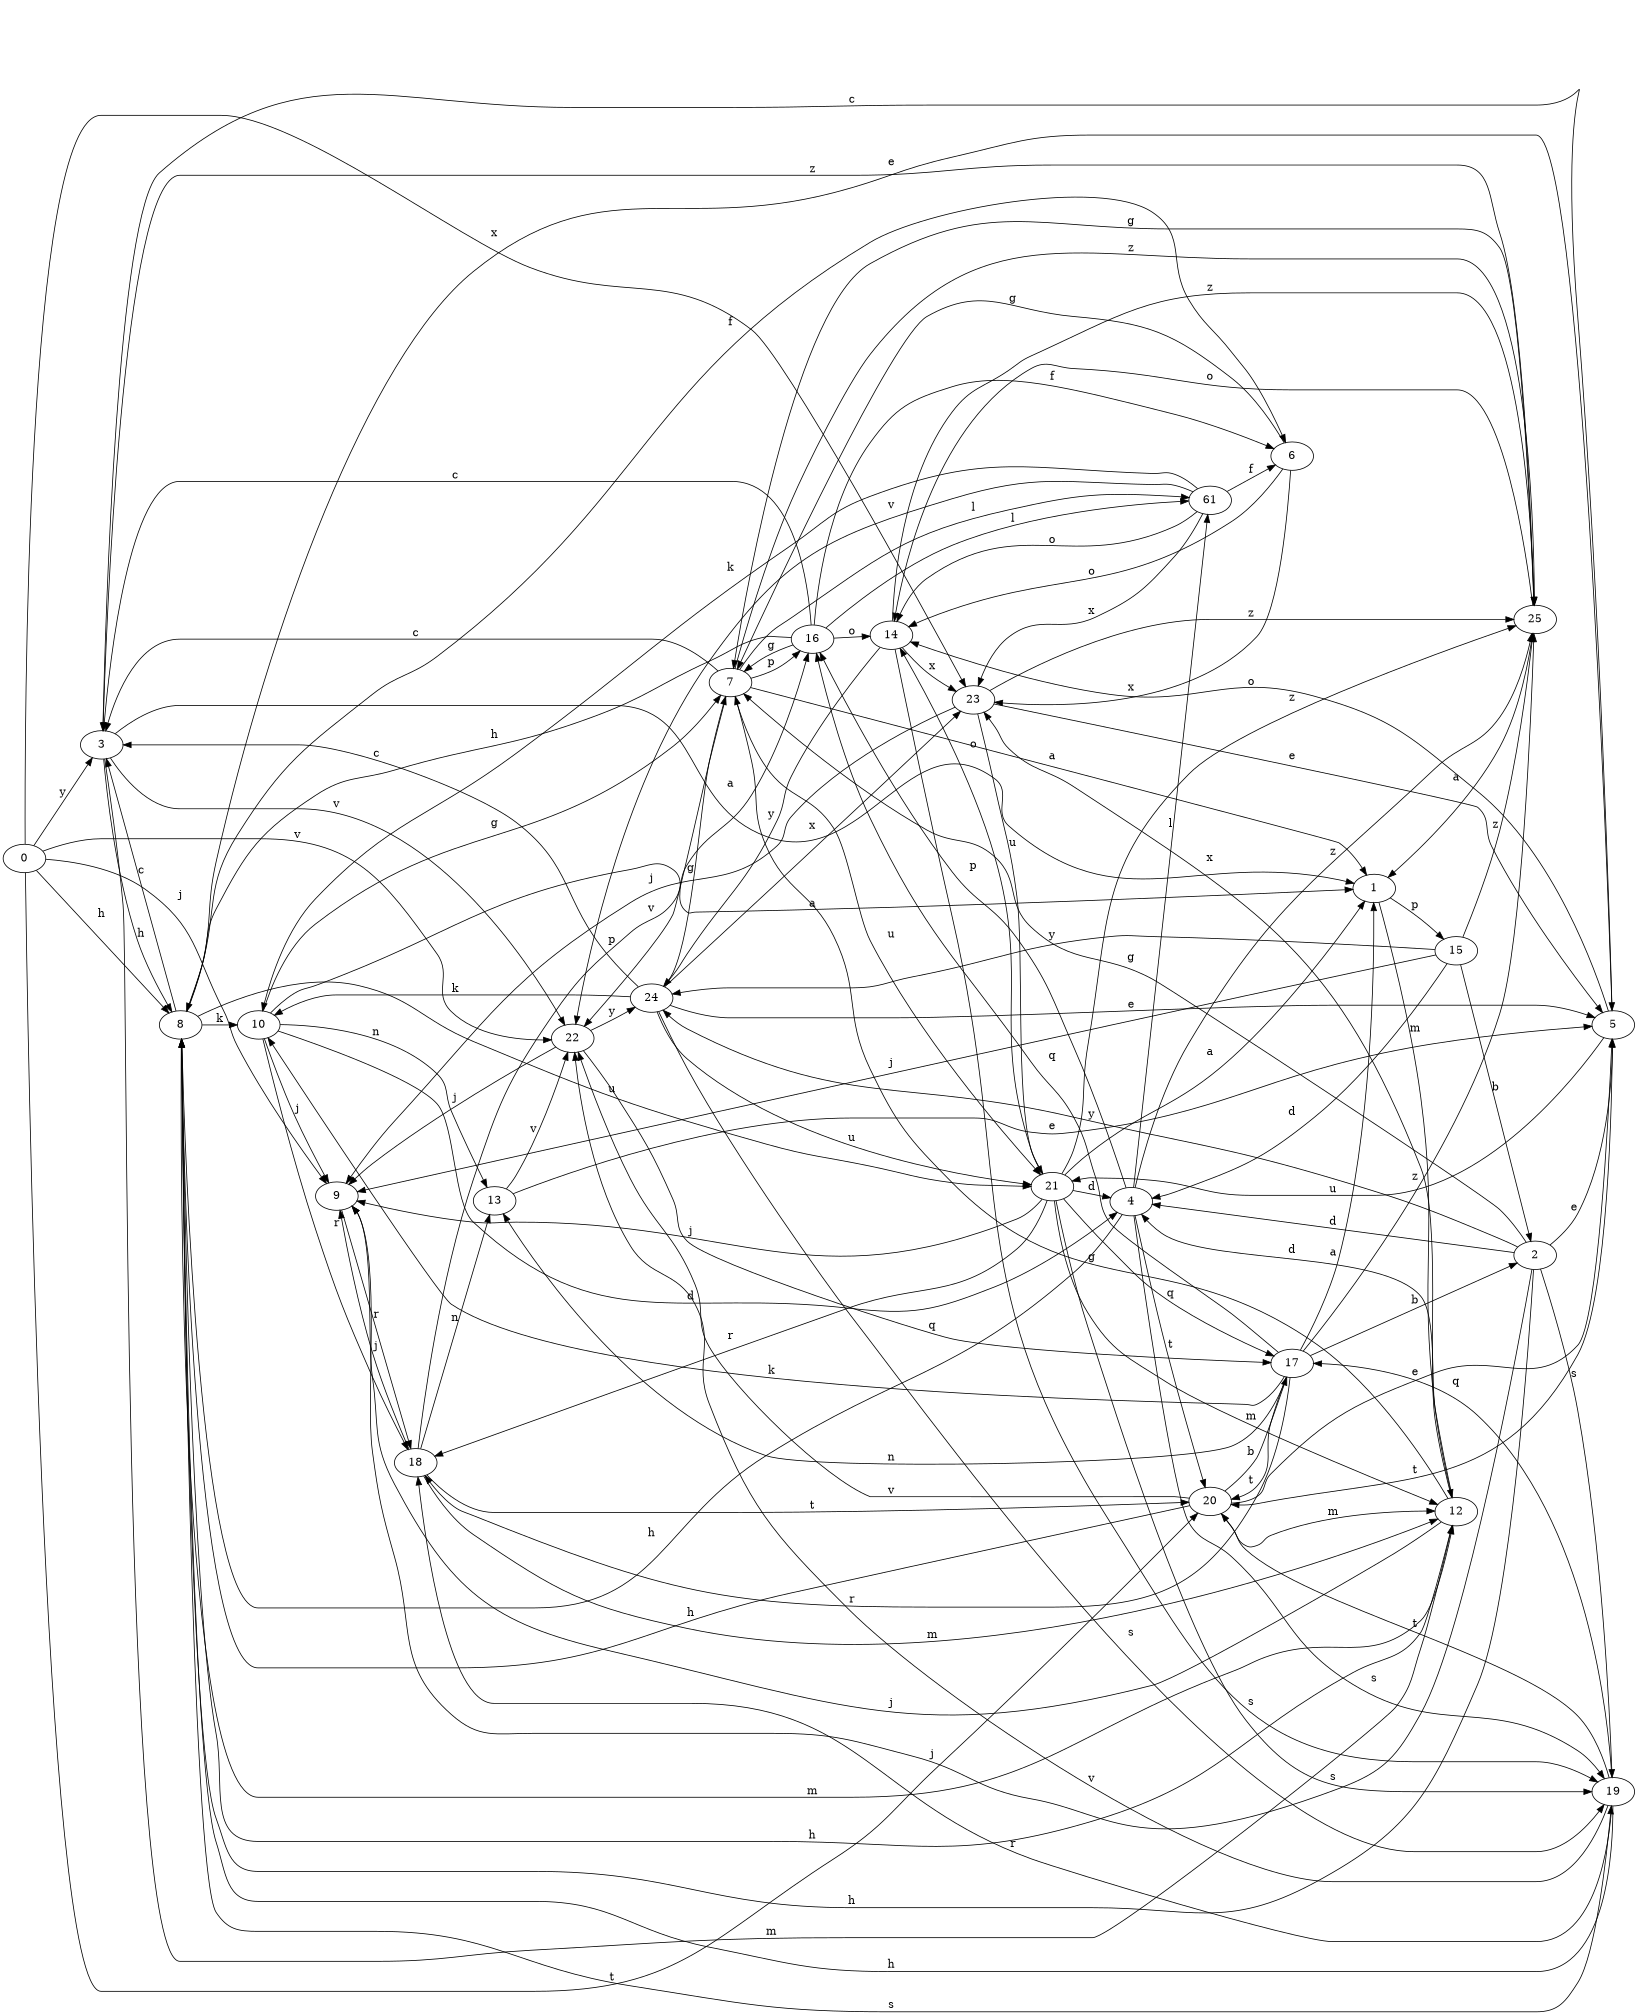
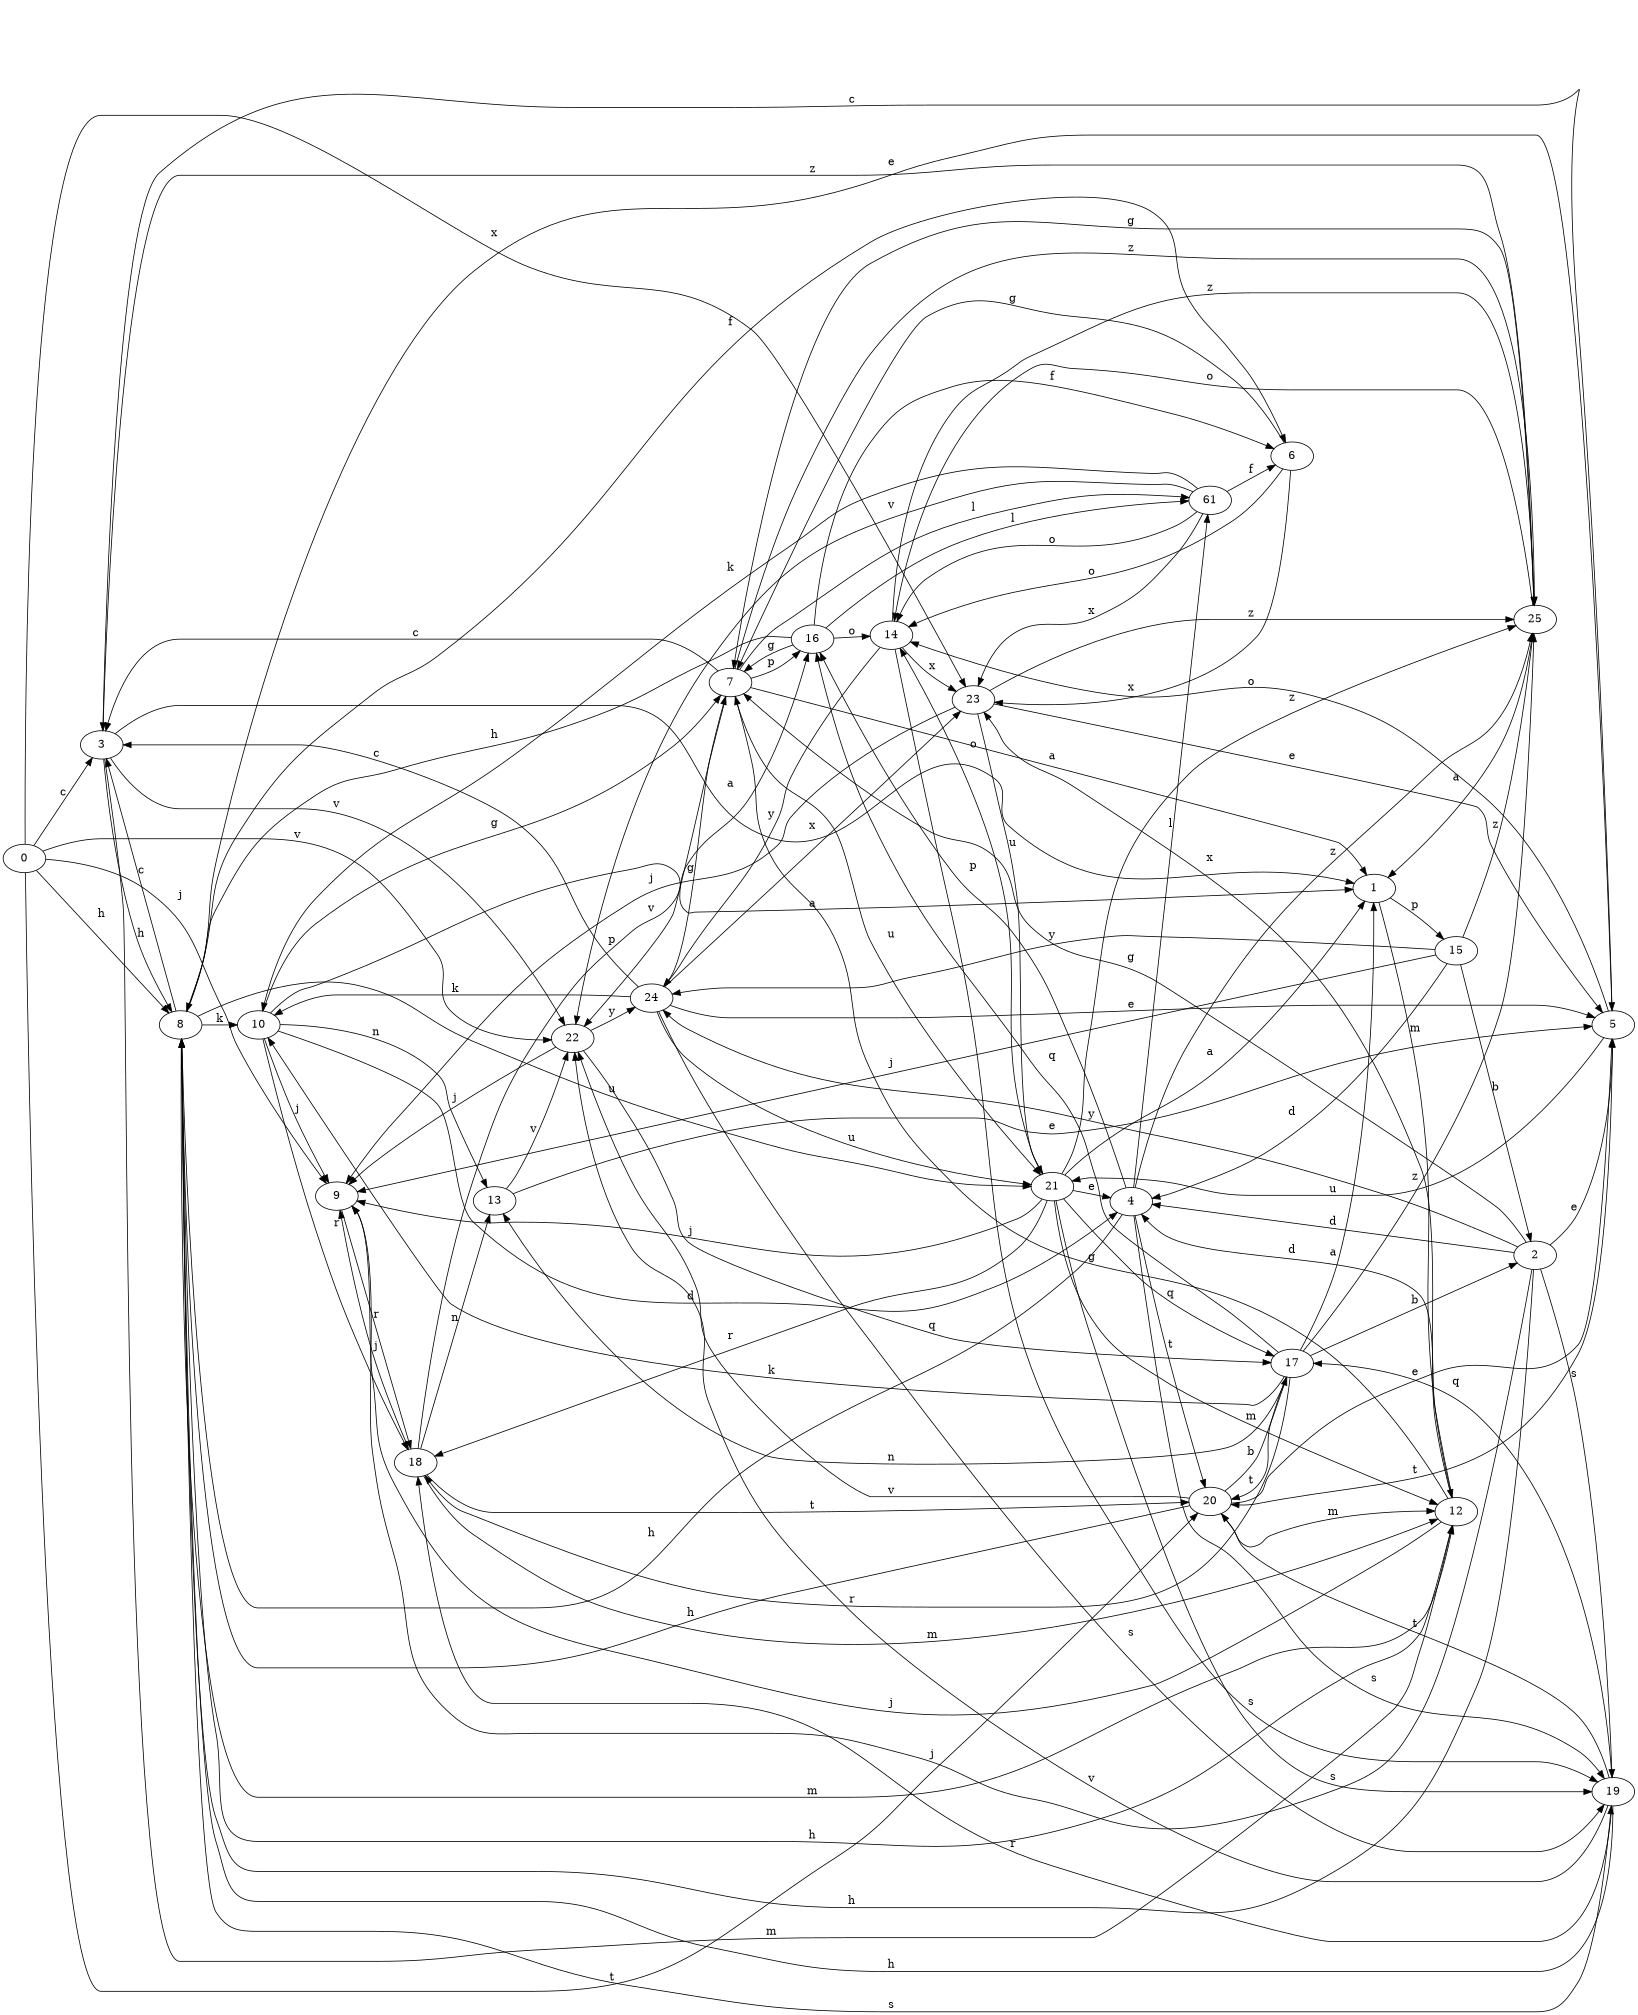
edge "16" -> "3": removed, label "c"
edge "0" -> "3": label "y" -> "c"
edge "21" -> "4": label "d" -> "e"
